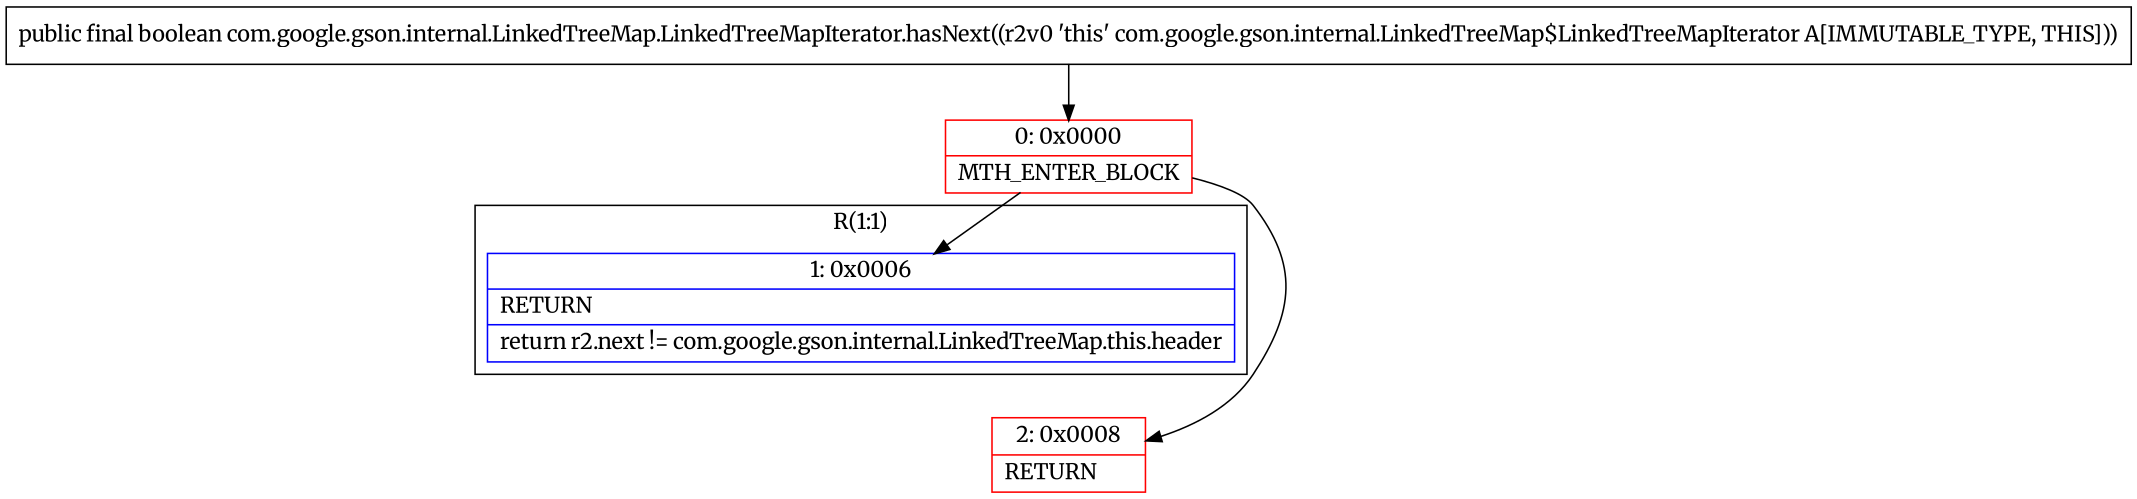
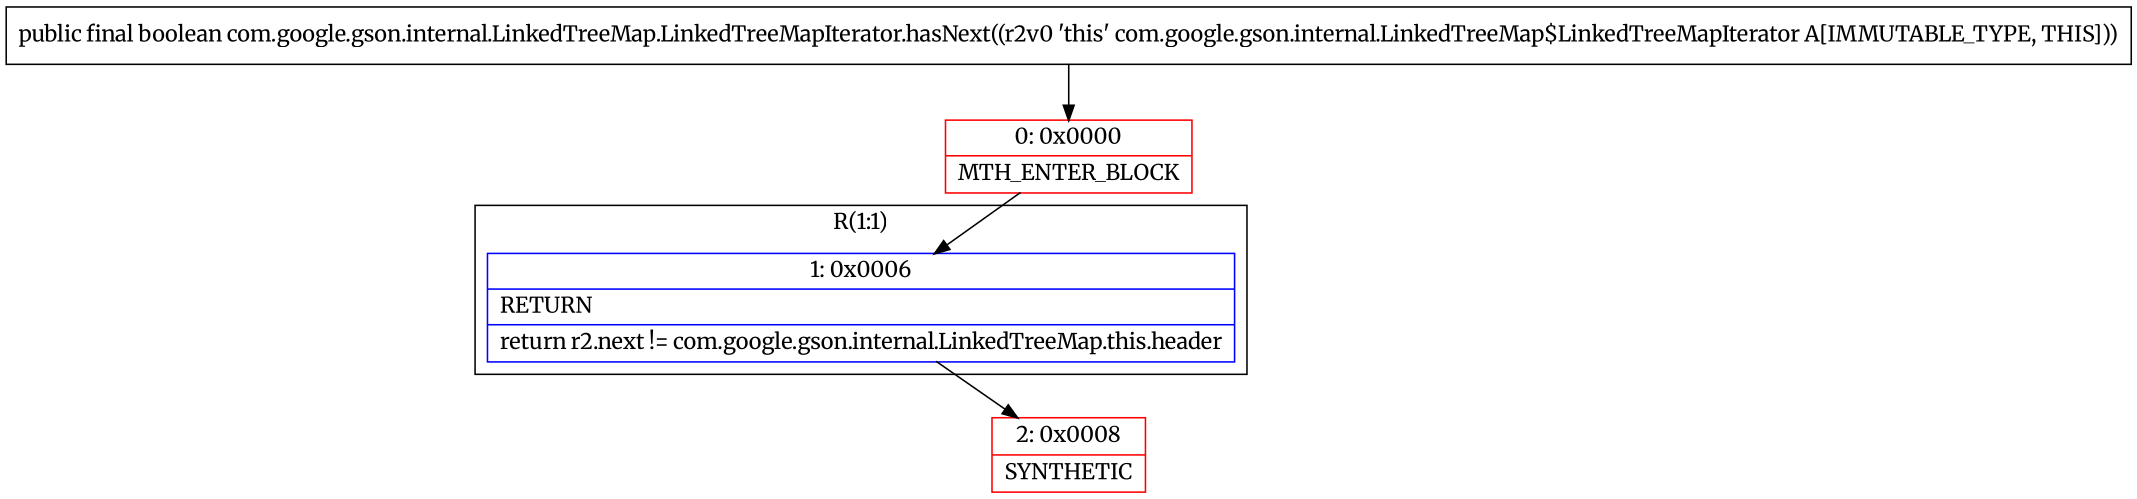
edge "0: 0x0000" -> "2: 0x0008": now "1: 0x0006" -> "2: 0x0008"
node "2: 0x0008": text "RETURN" -> "SYNTHETIC"
